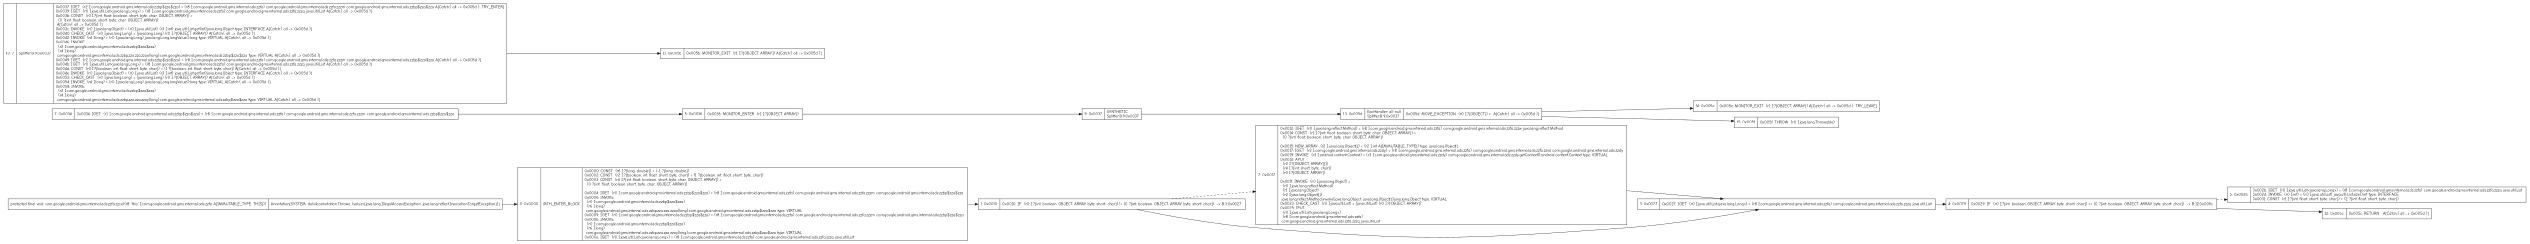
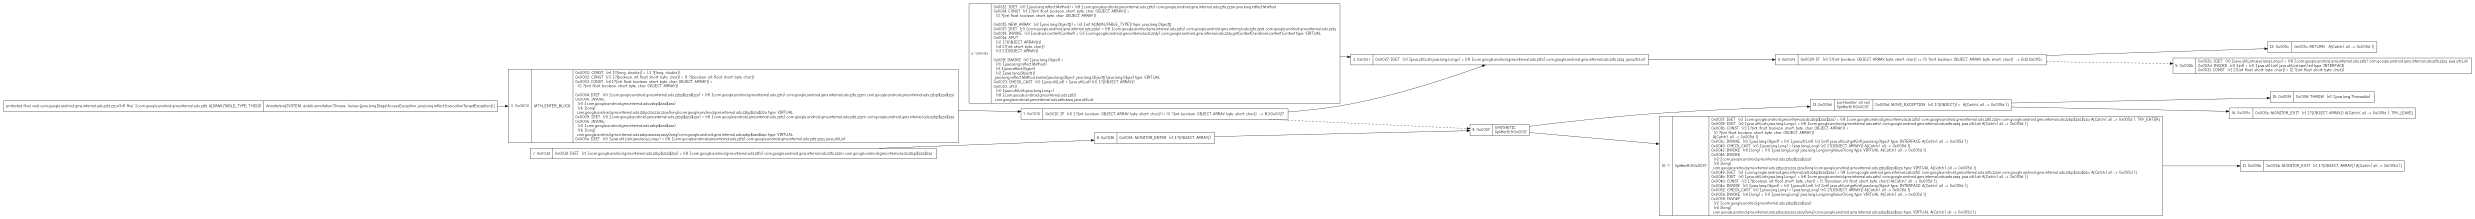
edge "9: 0x0037" -> "10: ?": added
node "2: 0x0012": text "(r1 I:java.lang.Object)" -> "(r1 I:java.reflect.Object)"
edge "1: 0x0010" -> "2: 0x0012": now "1: 0x0010" -> "9: 0x0037"
